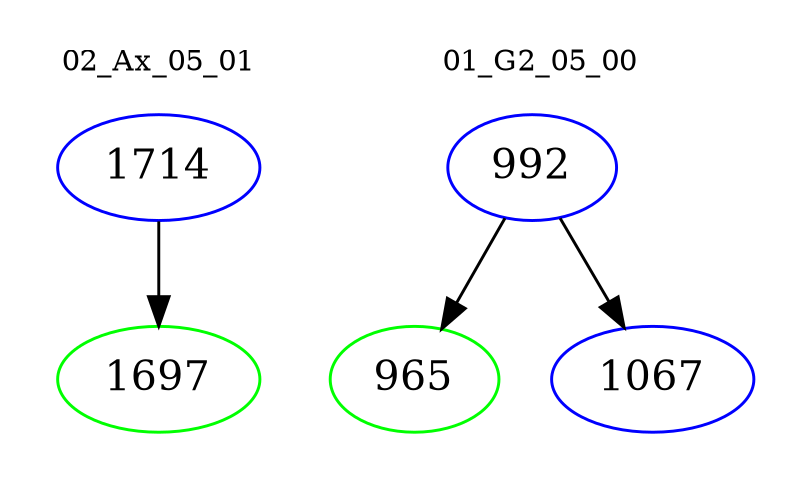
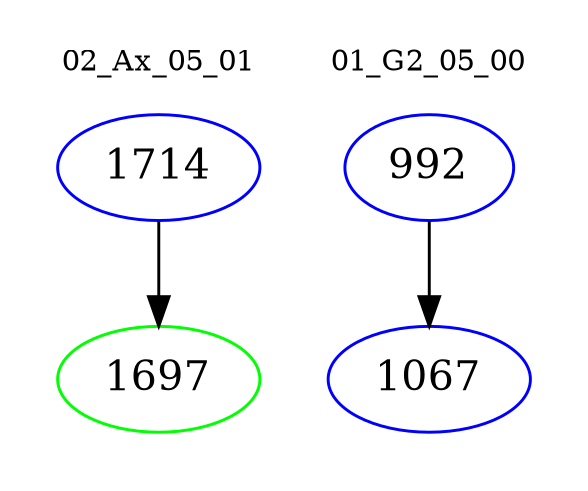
node "965": removed
